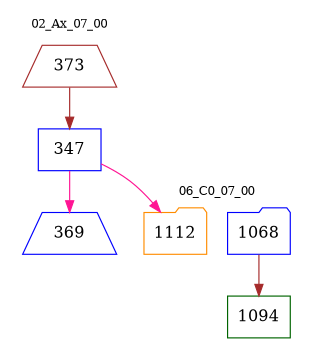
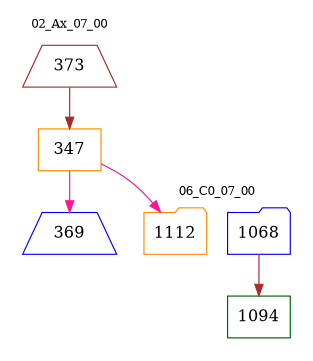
node "347": color blue -> darkorange
